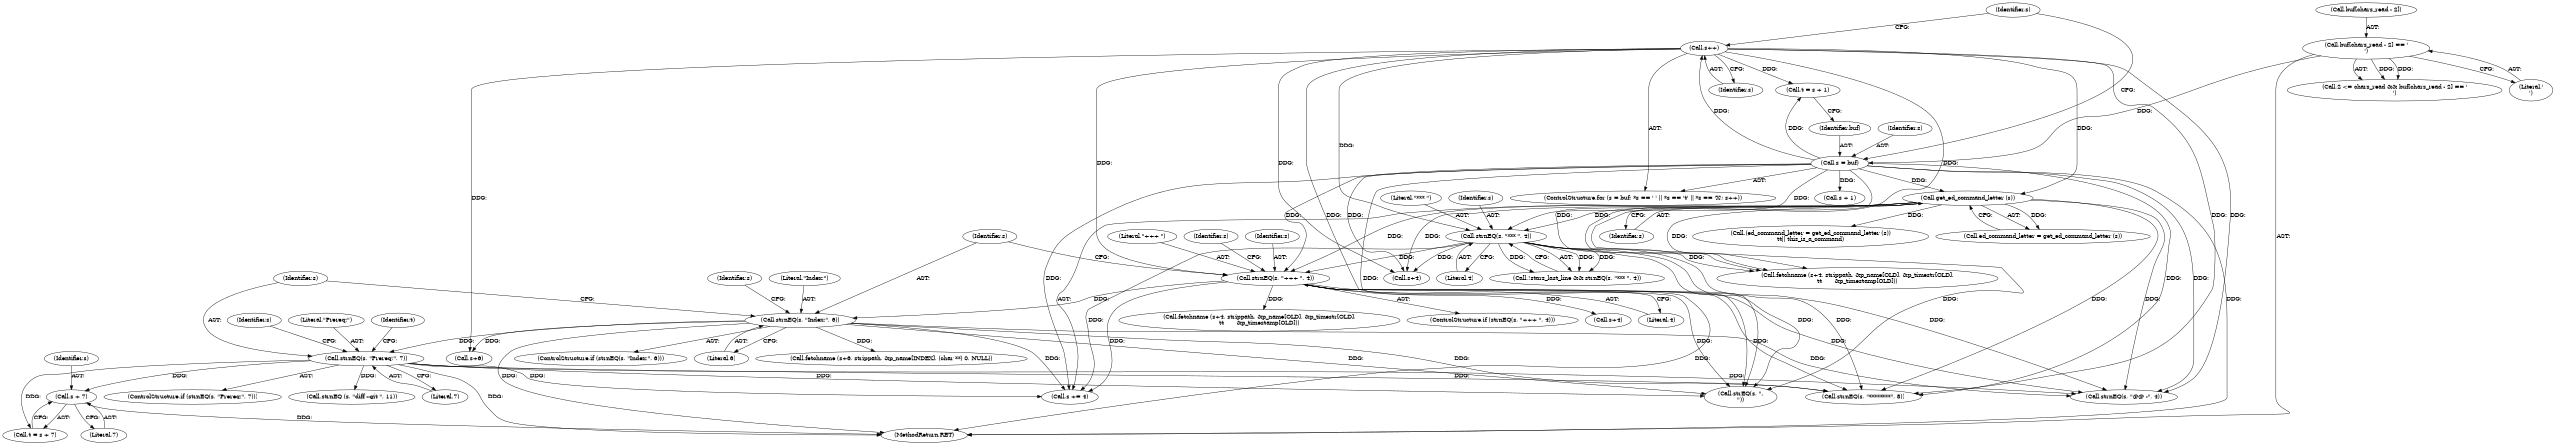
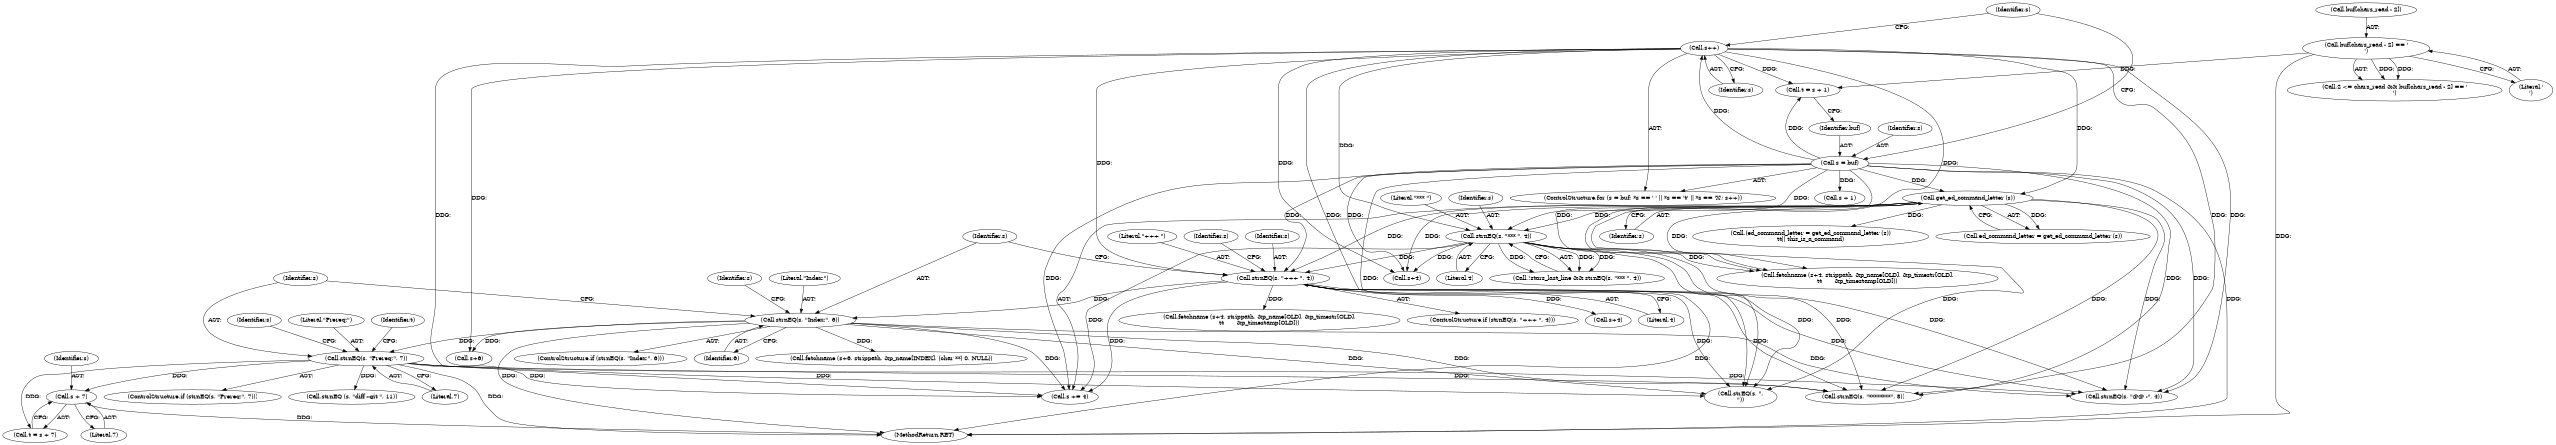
edge "(Call,s++)" -> "(Call,s += 4)": added, label "DDG:"
edge "(Call,buf[chars_read - 2] == ' ')" -> "(Call,s = buf)": now "(Call,buf[chars_read - 2] == ' ')" -> "(Call,t = s + 1)"
edge "(Call,buf[chars_read - 2] == ' ')" -> "(MethodReturn,RET)": label "AST: " -> "DDG: "
node "(Literal,6)": label "(Literal,6)" -> "(Identifier,6)"
